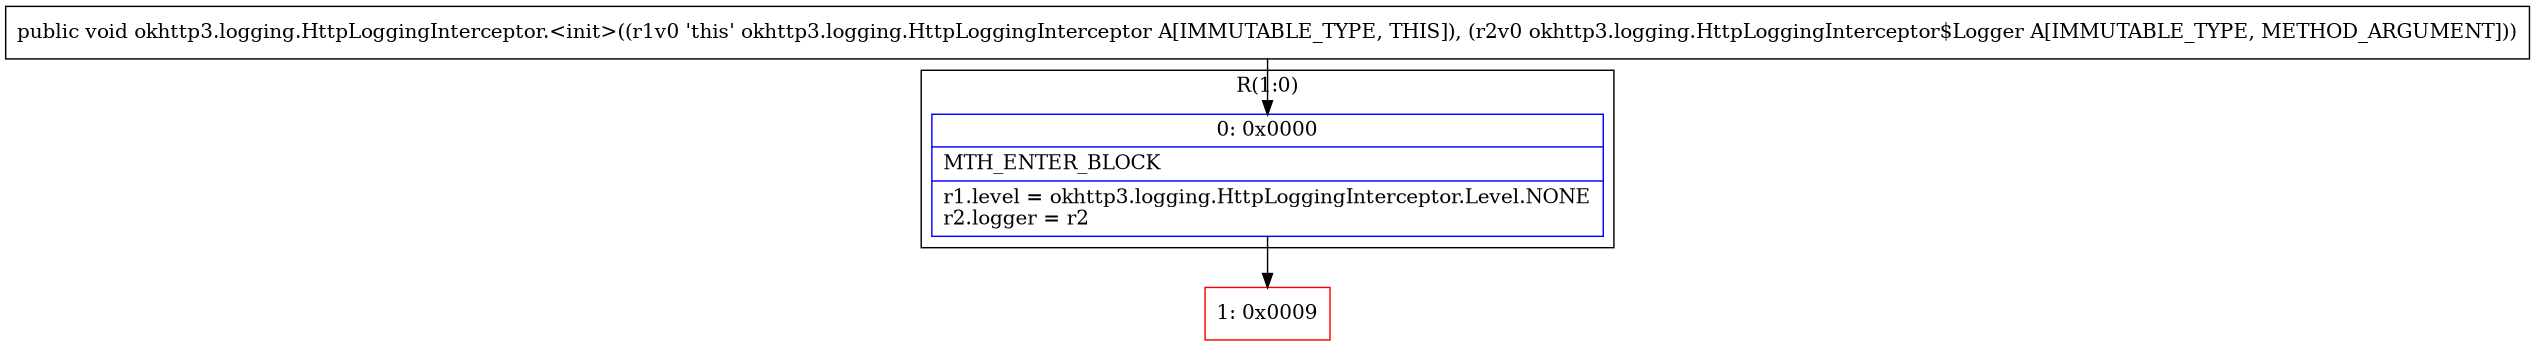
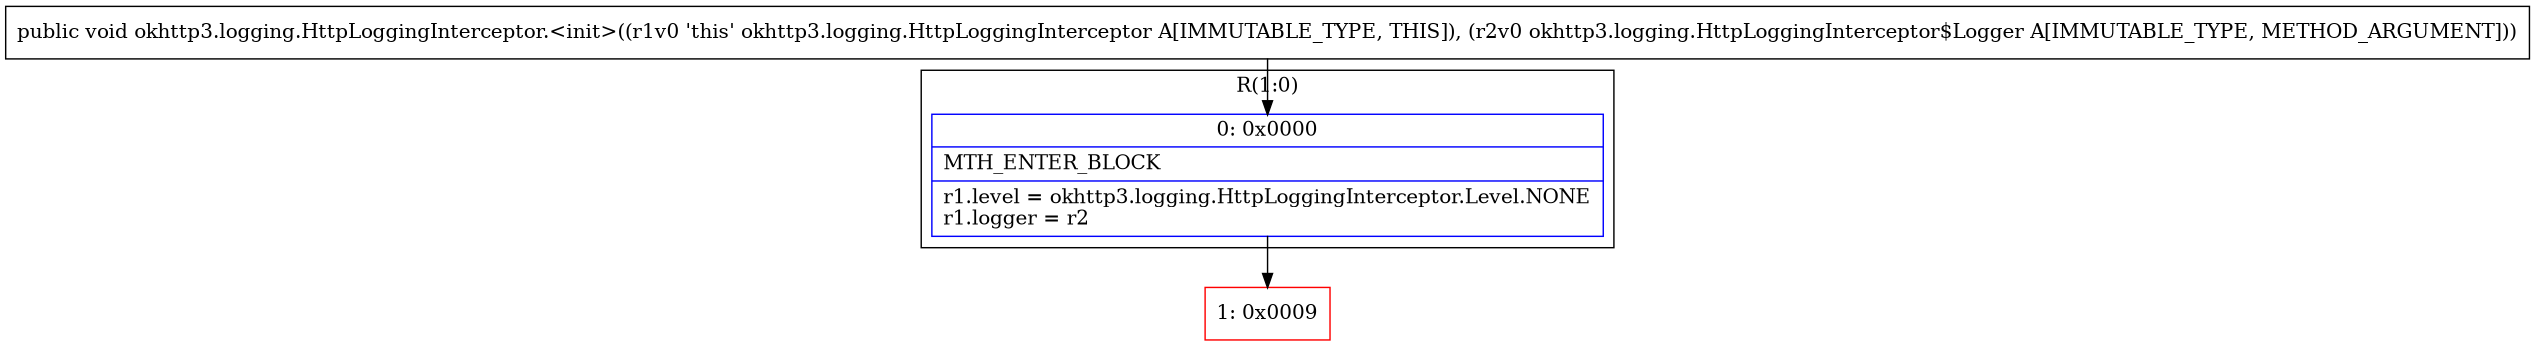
node "0: 0x0000": text "r2.logger = r2" -> "r1.logger = r2"
